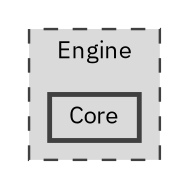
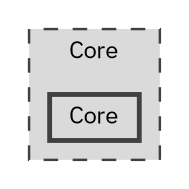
cluster "Engine": label "Engine" -> "Core"
